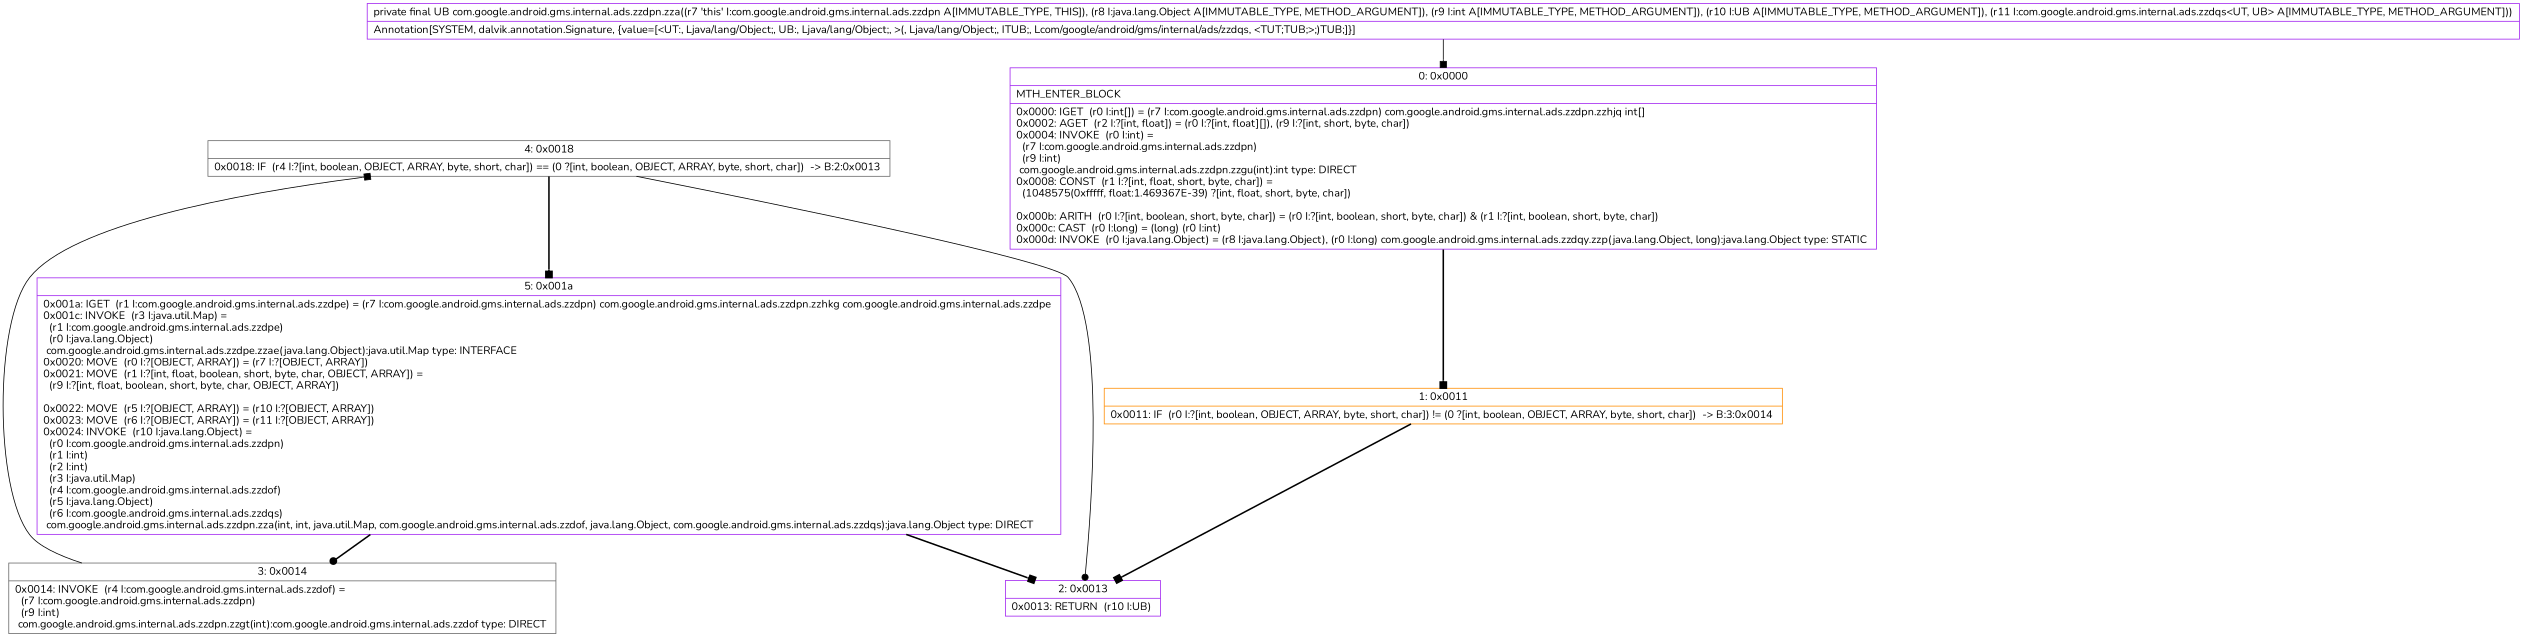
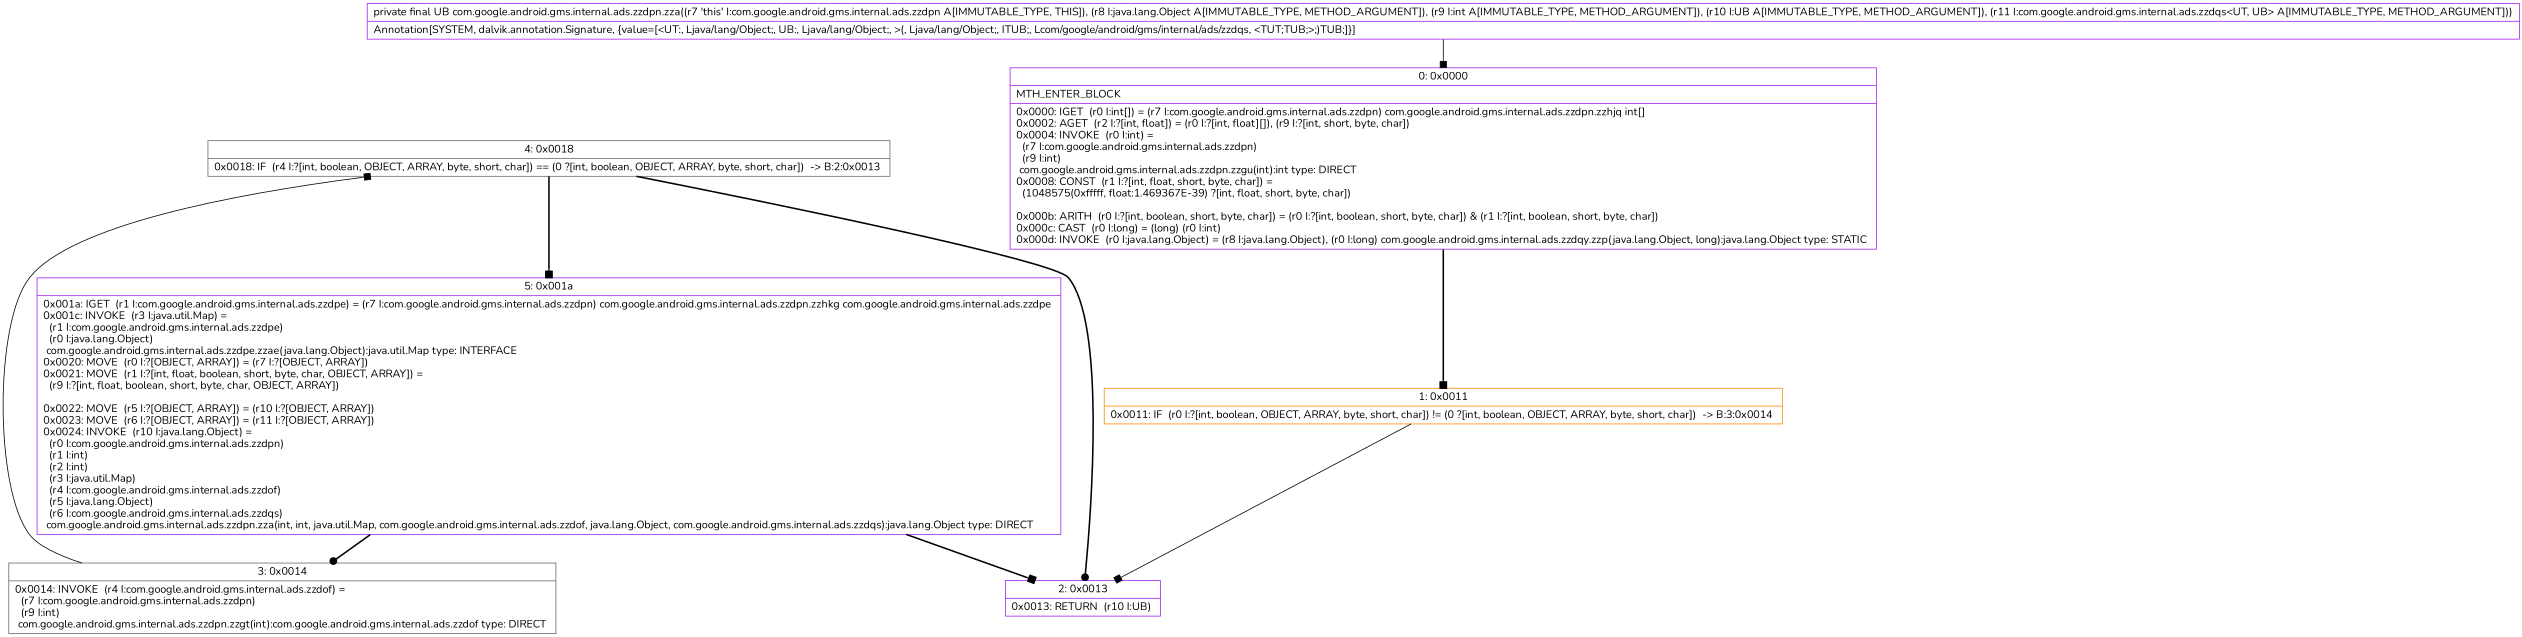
edge "4: 0x0018" -> "2: 0x0013": style solid -> bold
edge "1: 0x0011" -> "2: 0x0013": style bold -> solid
